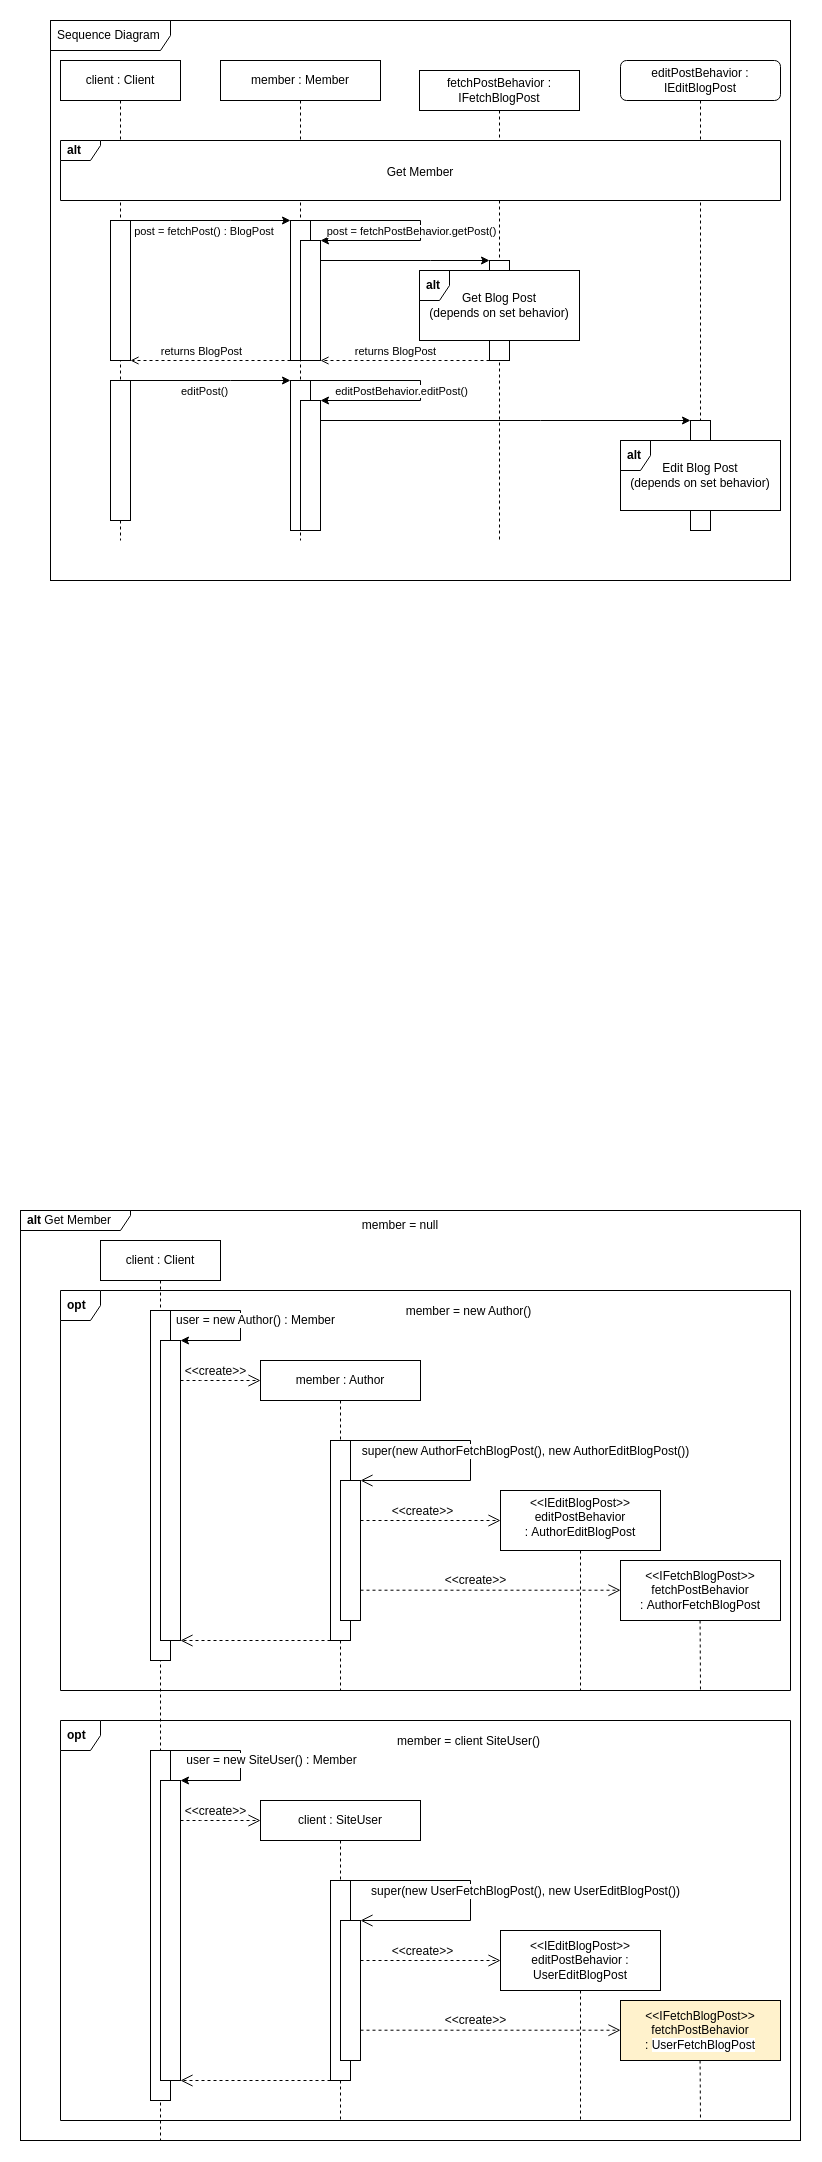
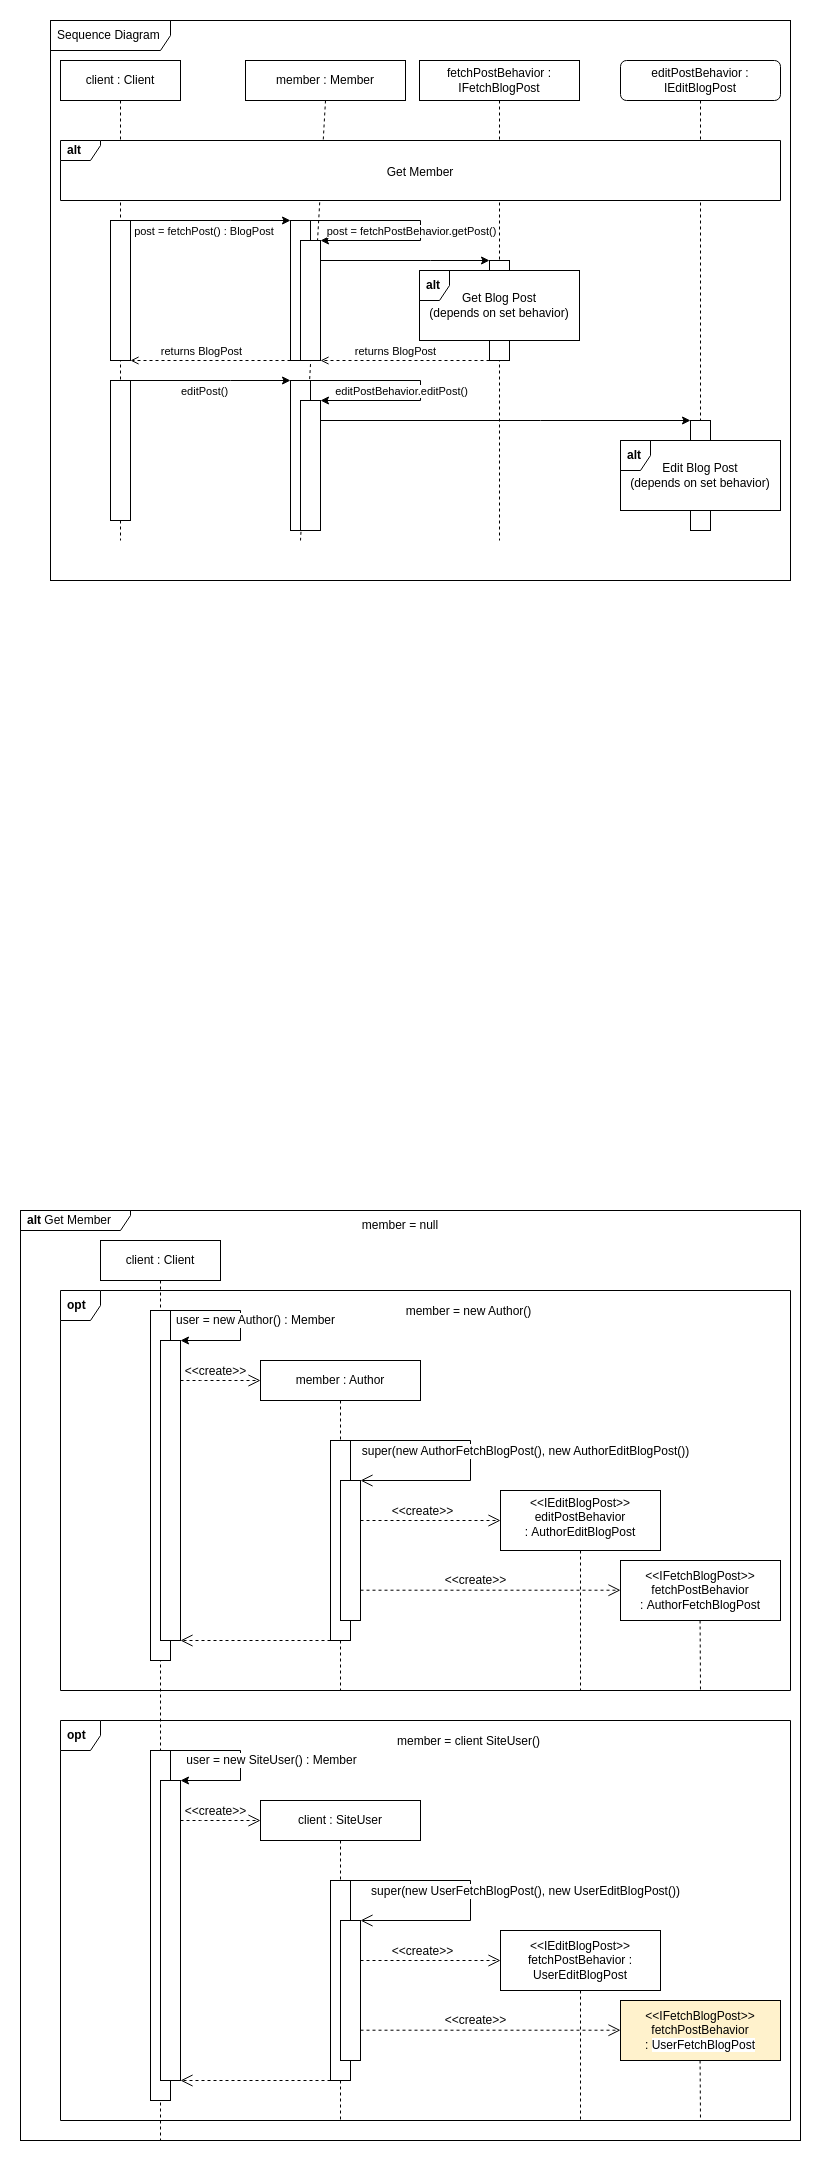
node "member : Member": moved (301, 81) -> (326, 81)
node "fetchPostBehavior : IFetchBlogPost": moved (500, 91) -> (500, 81)
node "<<IEditBlogPost>> editPostBehavior : UserEditBlogPost": label "<<IEditBlogPost>> editPostBehavior : UserEditBlogPost" -> "<<IEditBlogPost>> fetchPostBehavior : UserEditBlogPost"
